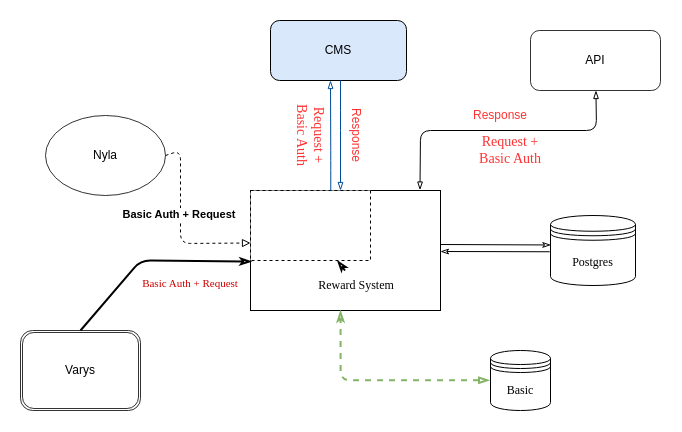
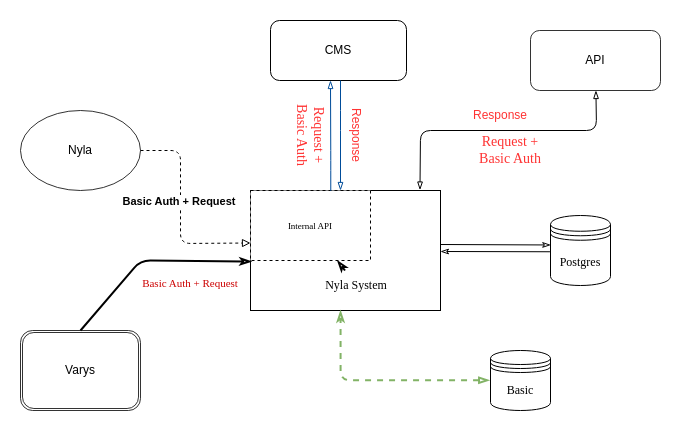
node "CMS": fillcolor #dae8fc -> #ffffff
node "Nyla": moved (106, 156) -> (81, 151)
node "Internal API": added
node "Postgres": size 85x70 -> 60x70
node "Reward System": label "Reward System" -> "Nyla System"
